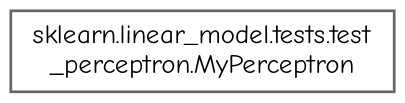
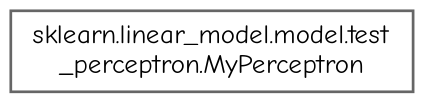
node "sklearn.linear_model.tests.test _perceptron.MyPerceptron": label "sklearn.linear_model.tests.test _perceptron.MyPerceptron" -> "sklearn.linear_model.model.test _perceptron.MyPerceptron"
